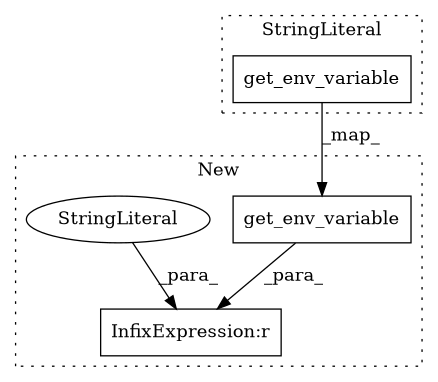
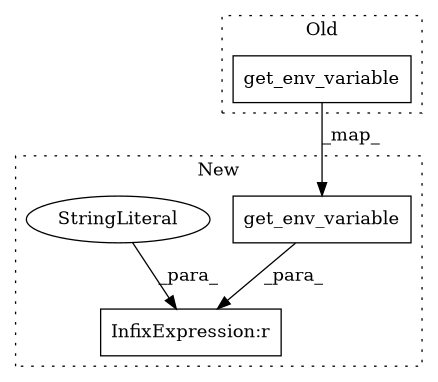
cluster "StringLiteral": label "StringLiteral" -> "Old"
